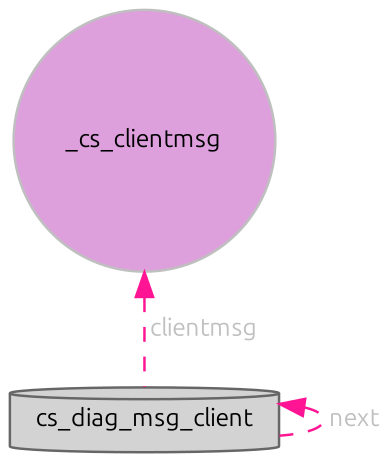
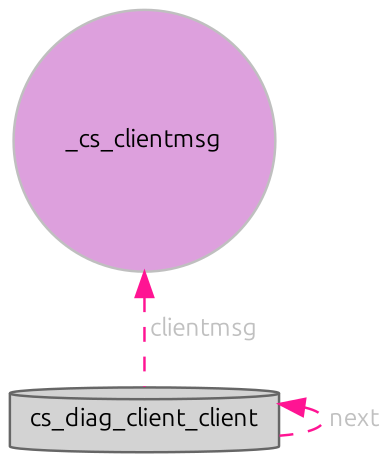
node "cs_diag_msg_client": label "cs_diag_msg_client" -> "cs_diag_client_client"
